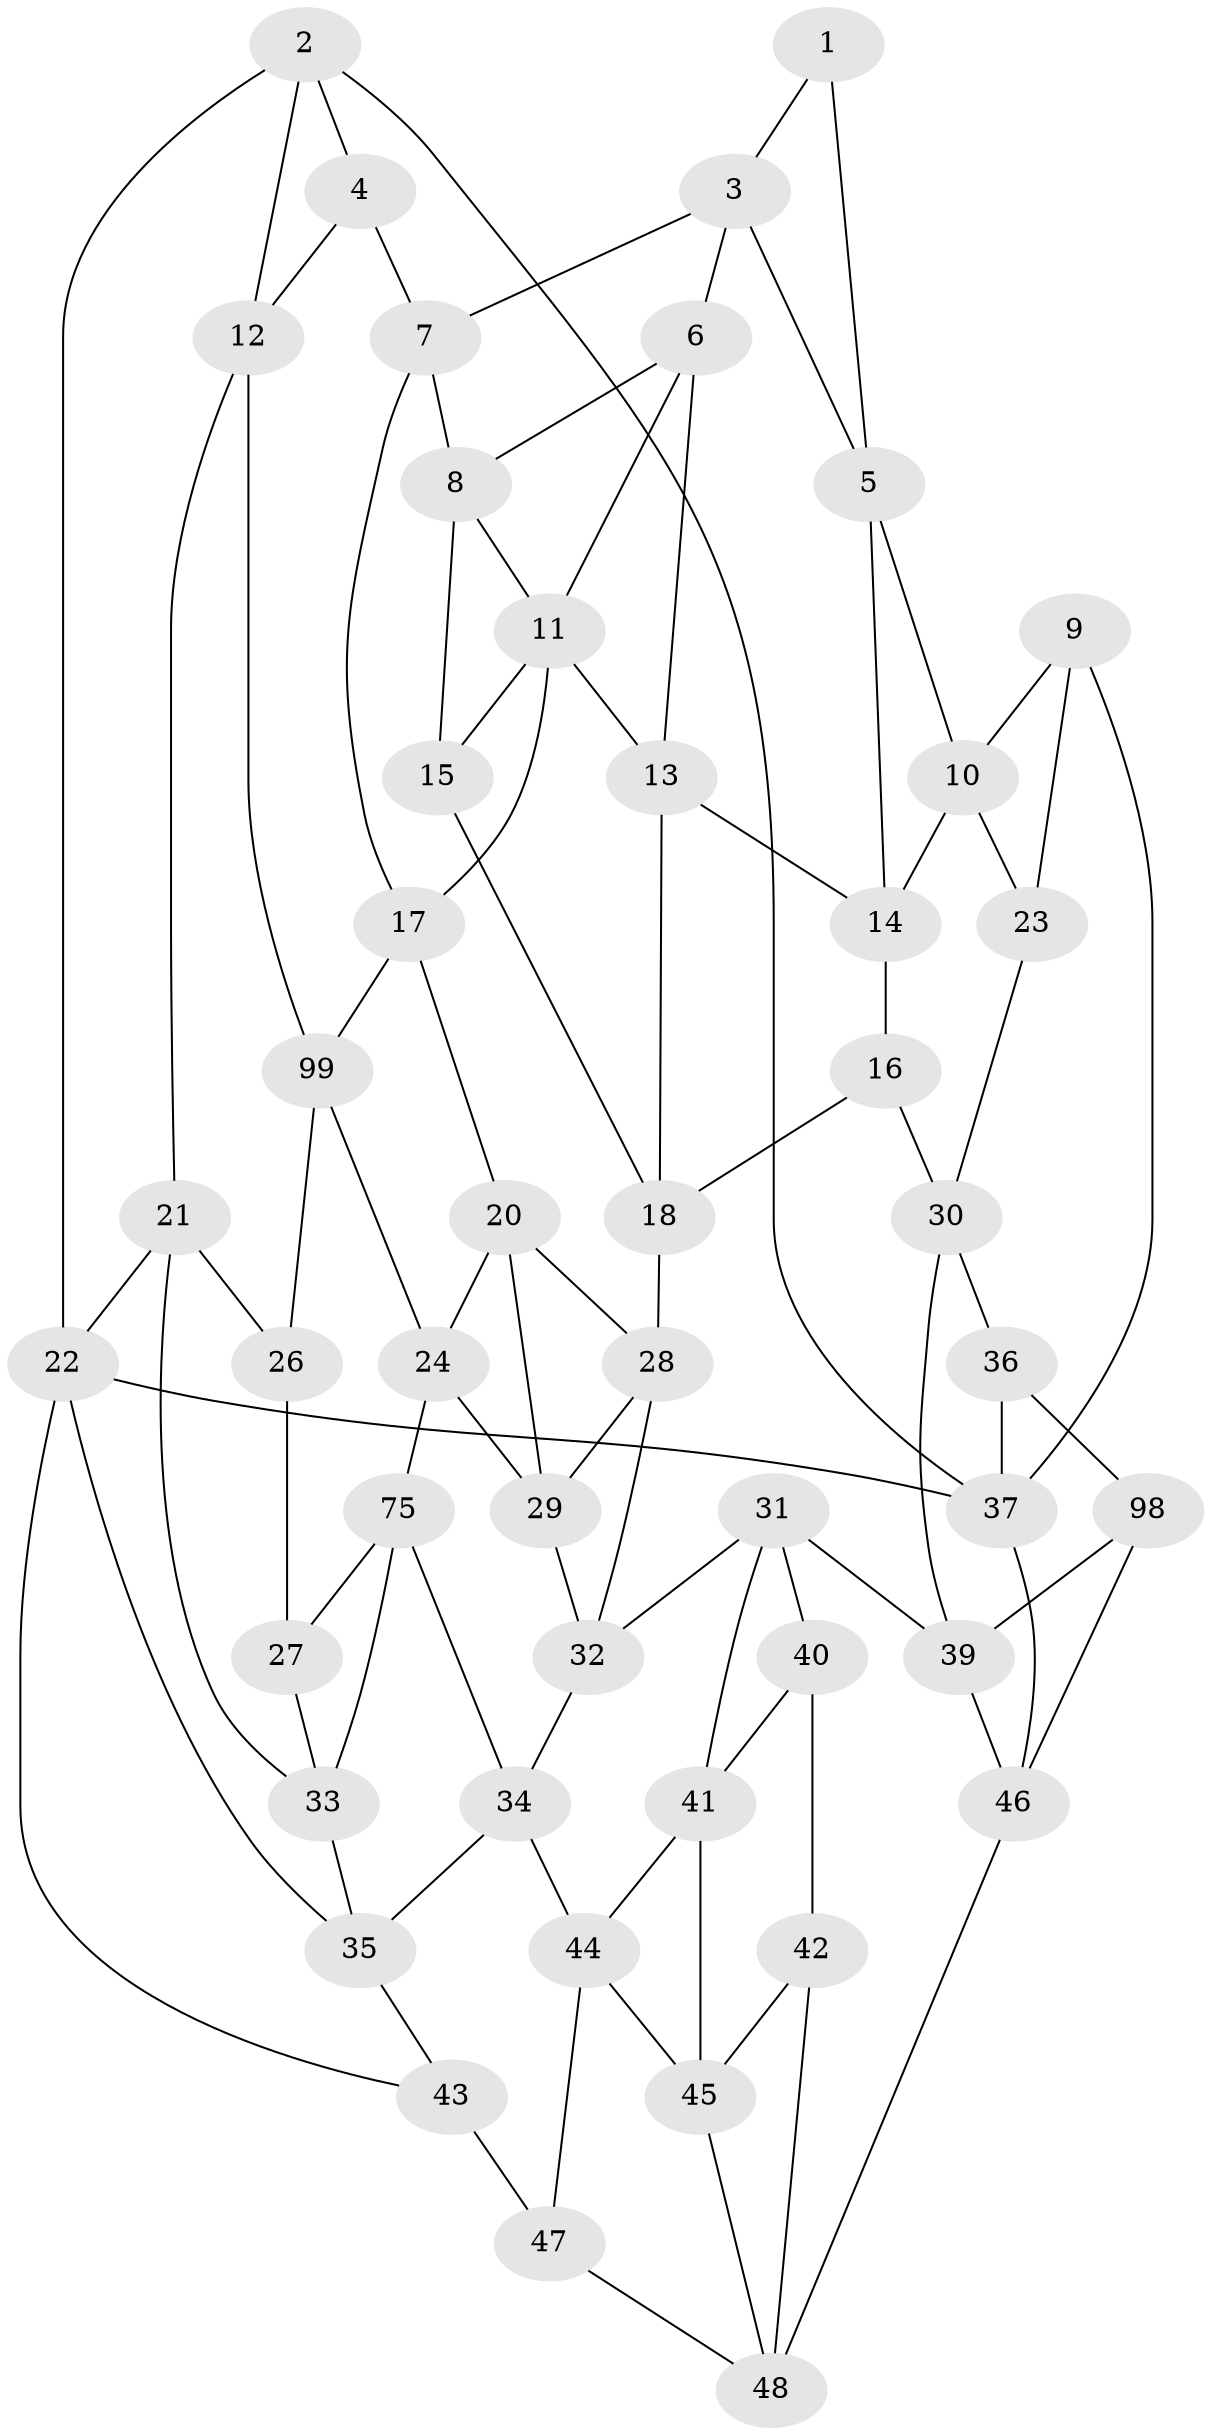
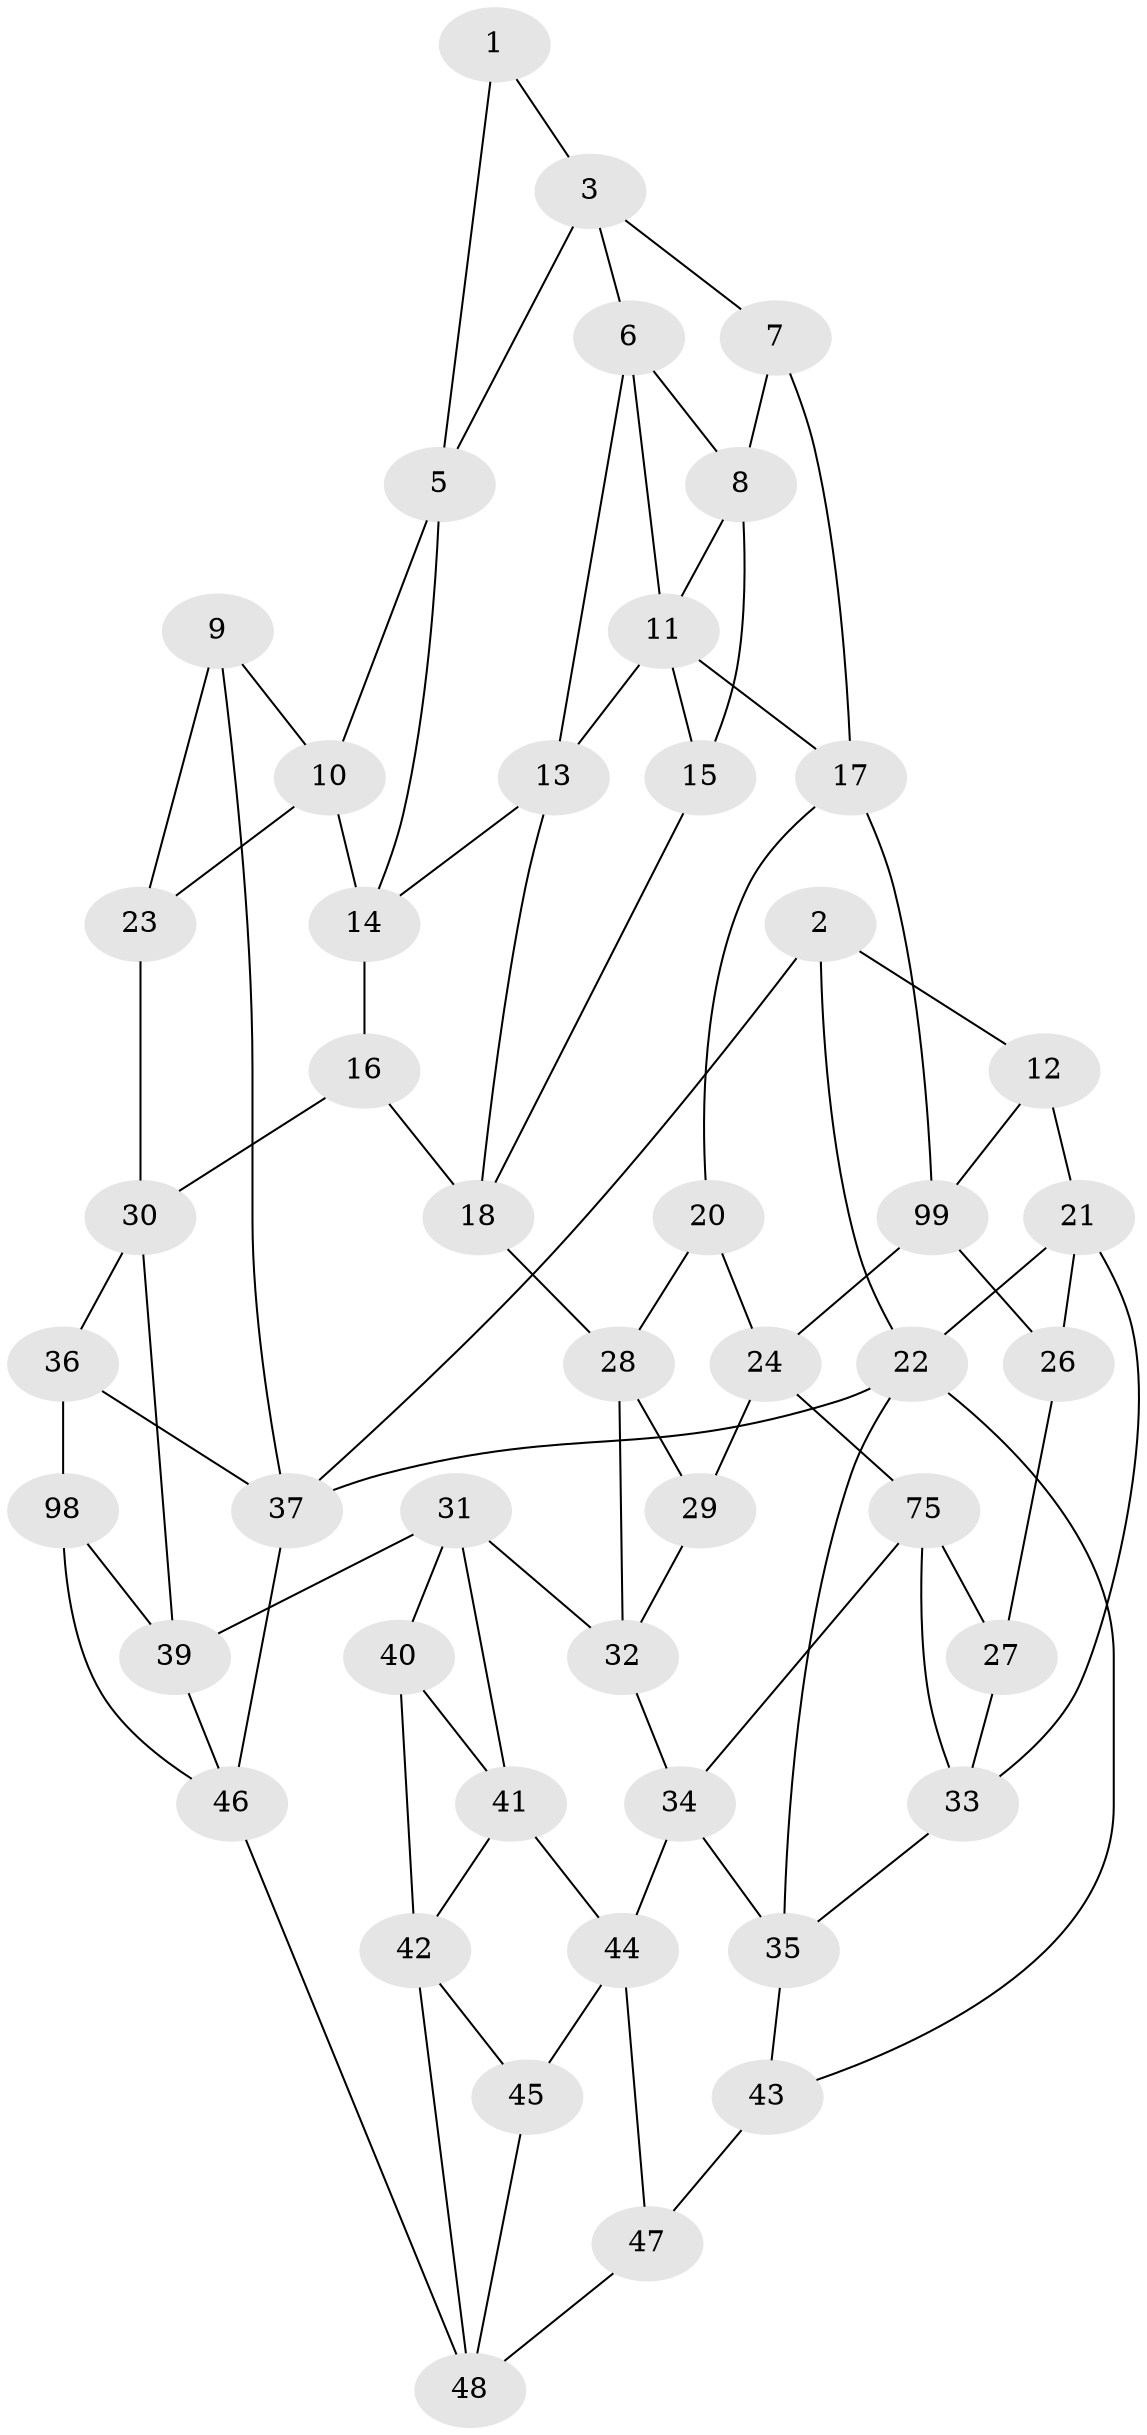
node "4": removed
edge "20" -- "29": removed
edge "41" -- "45": now "41" -- "42"
